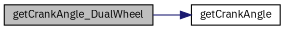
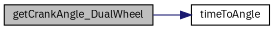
node "getCrankAngle": label "getCrankAngle" -> "timeToAngle"
